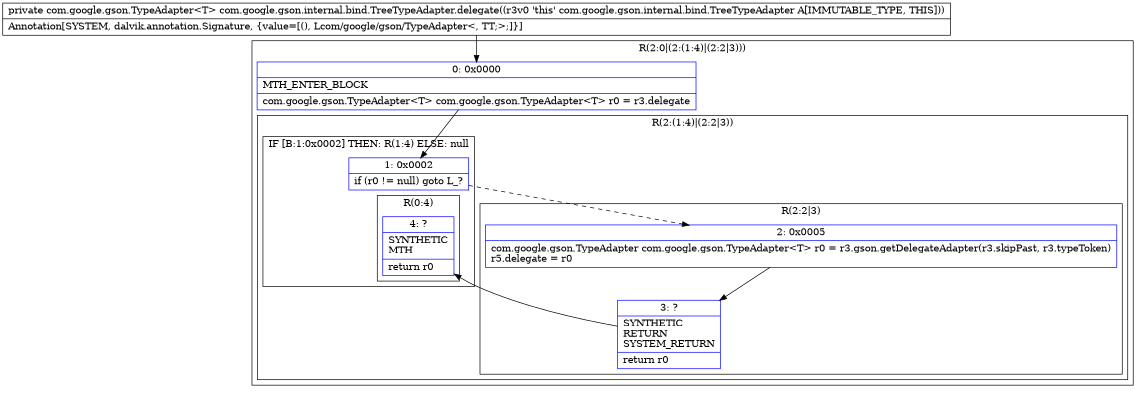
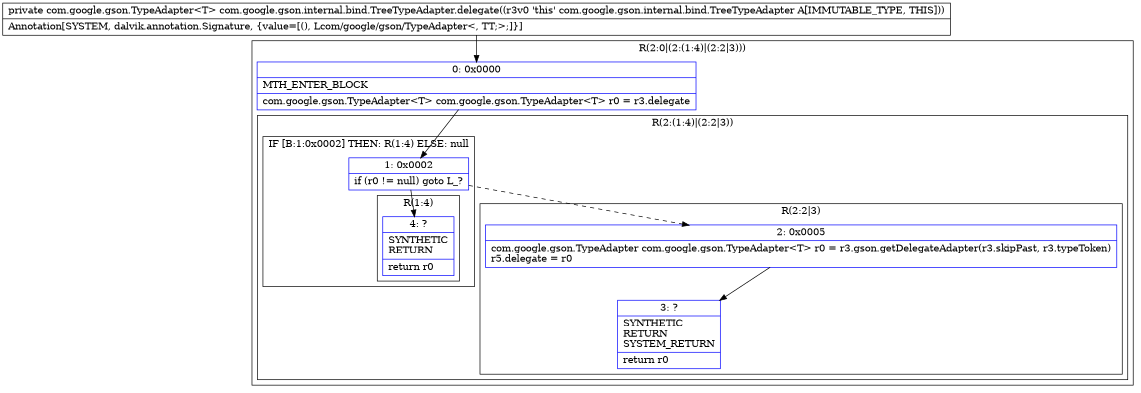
cluster "R(0:4)": label "R(0:4)" -> "R(1:4)"
node "4: ?": text "MTH" -> "RETURN"
edge "3: ?" -> "4: ?": now "1: 0x0002" -> "4: ?"
